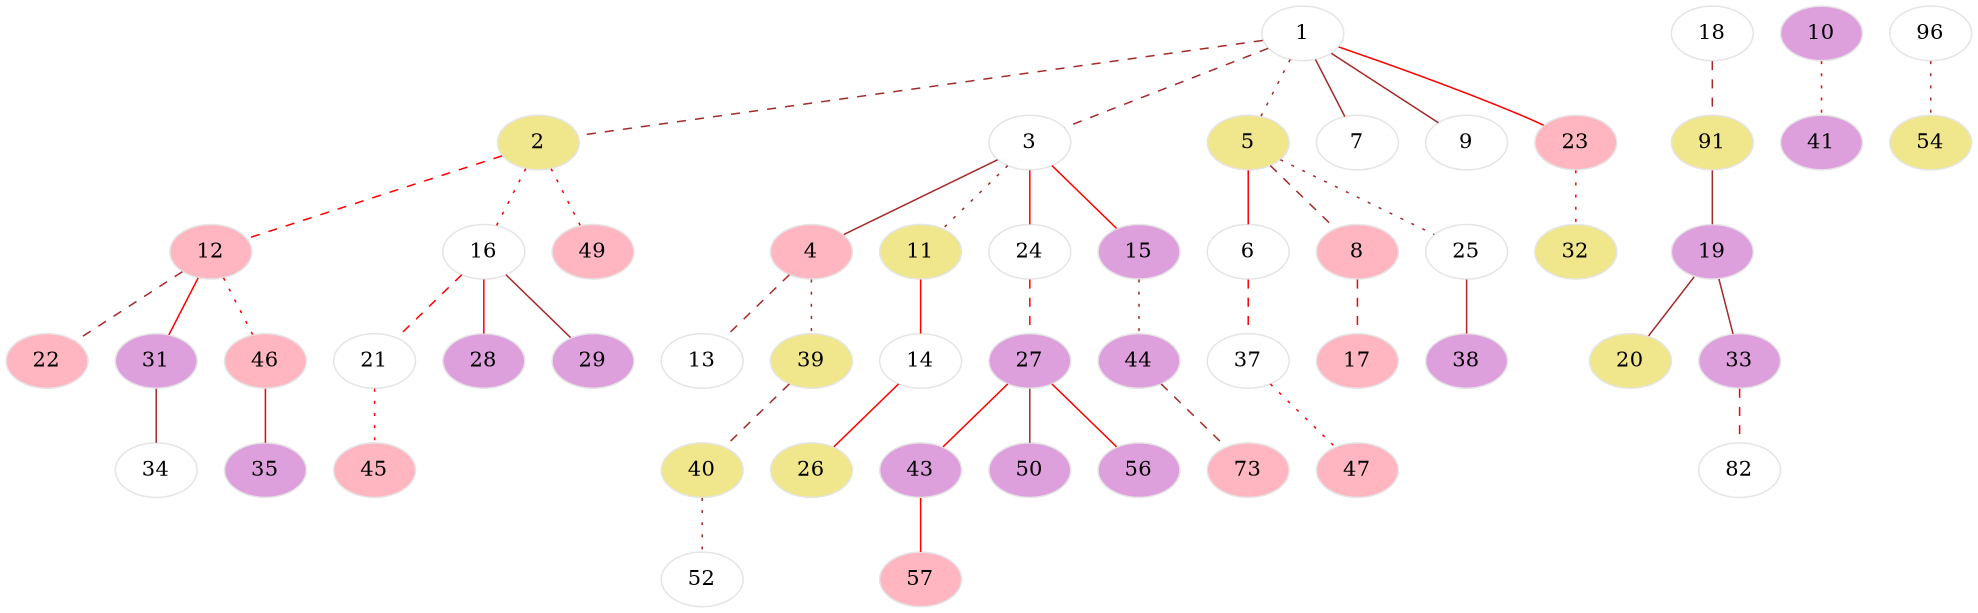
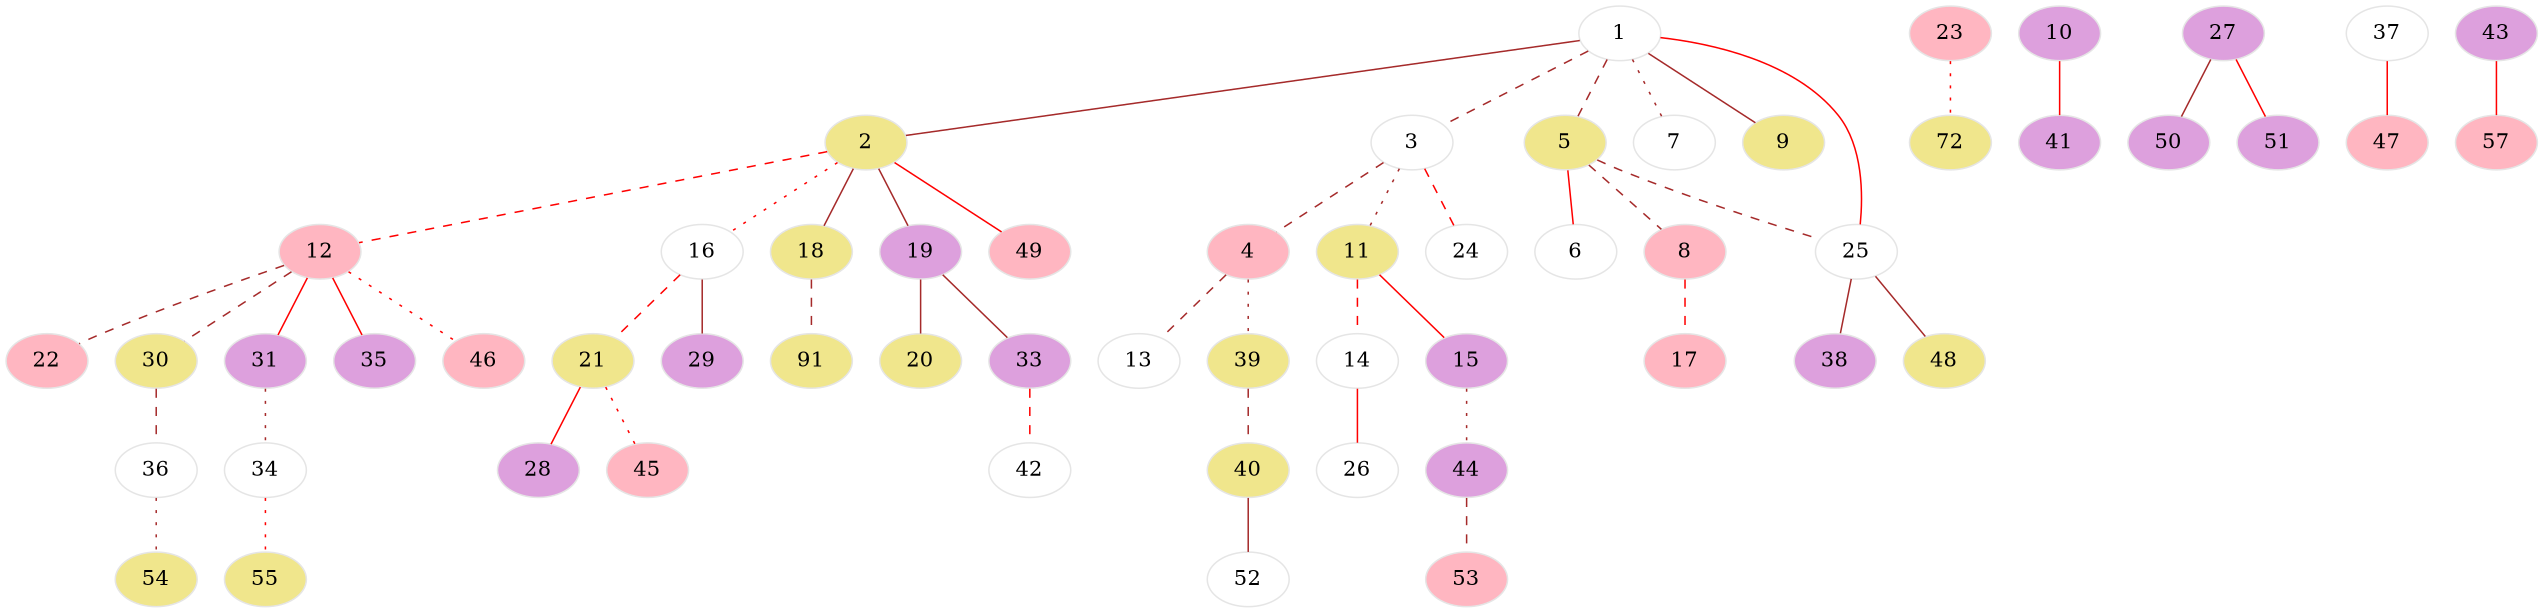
node "18": fillcolor white -> khaki
node "96": label "96" -> "36"
edge "1" -- "23": now "1" -- "25"
edge "1" -- "2": style dashed -> solid
edge "1" -- "5": style dotted -> dashed
edge "1" -- "7": style solid -> dotted
edge "10" -- "41": style dotted -> solid
node "9": fillcolor white -> khaki
edge "2" -- "49": style dotted -> solid
edge "2" -- "18": added
edge "3" -- "4": style solid -> dashed
edge "3" -- "24": style solid -> dashed
edge "3" -- "15": now "11" -- "15"
edge "5" -- "25": style dotted -> dashed
edge "91" -- "19": now "2" -- "19"
node "32": label "32" -> "72"
edge "16" -- "28": now "21" -- "28"
edge "11" -- "14": style solid -> dashed
edge "24" -- "27": removed
edge "6" -- "37": removed
node "30": added
node "21": fillcolor white -> khaki
node "48": added
edge "27" -- "43": removed
edge "37" -- "47": style dotted -> solid
edge "31" -- "34": style solid -> dotted
edge "46" -- "35": now "12" -- "35"
node "26": fillcolor khaki -> white
node "56": label "56" -> "51"
node "73": label "73" -> "53"
node "82": label "82" -> "42"
edge "40" -- "52": style dotted -> solid
node "55": added
